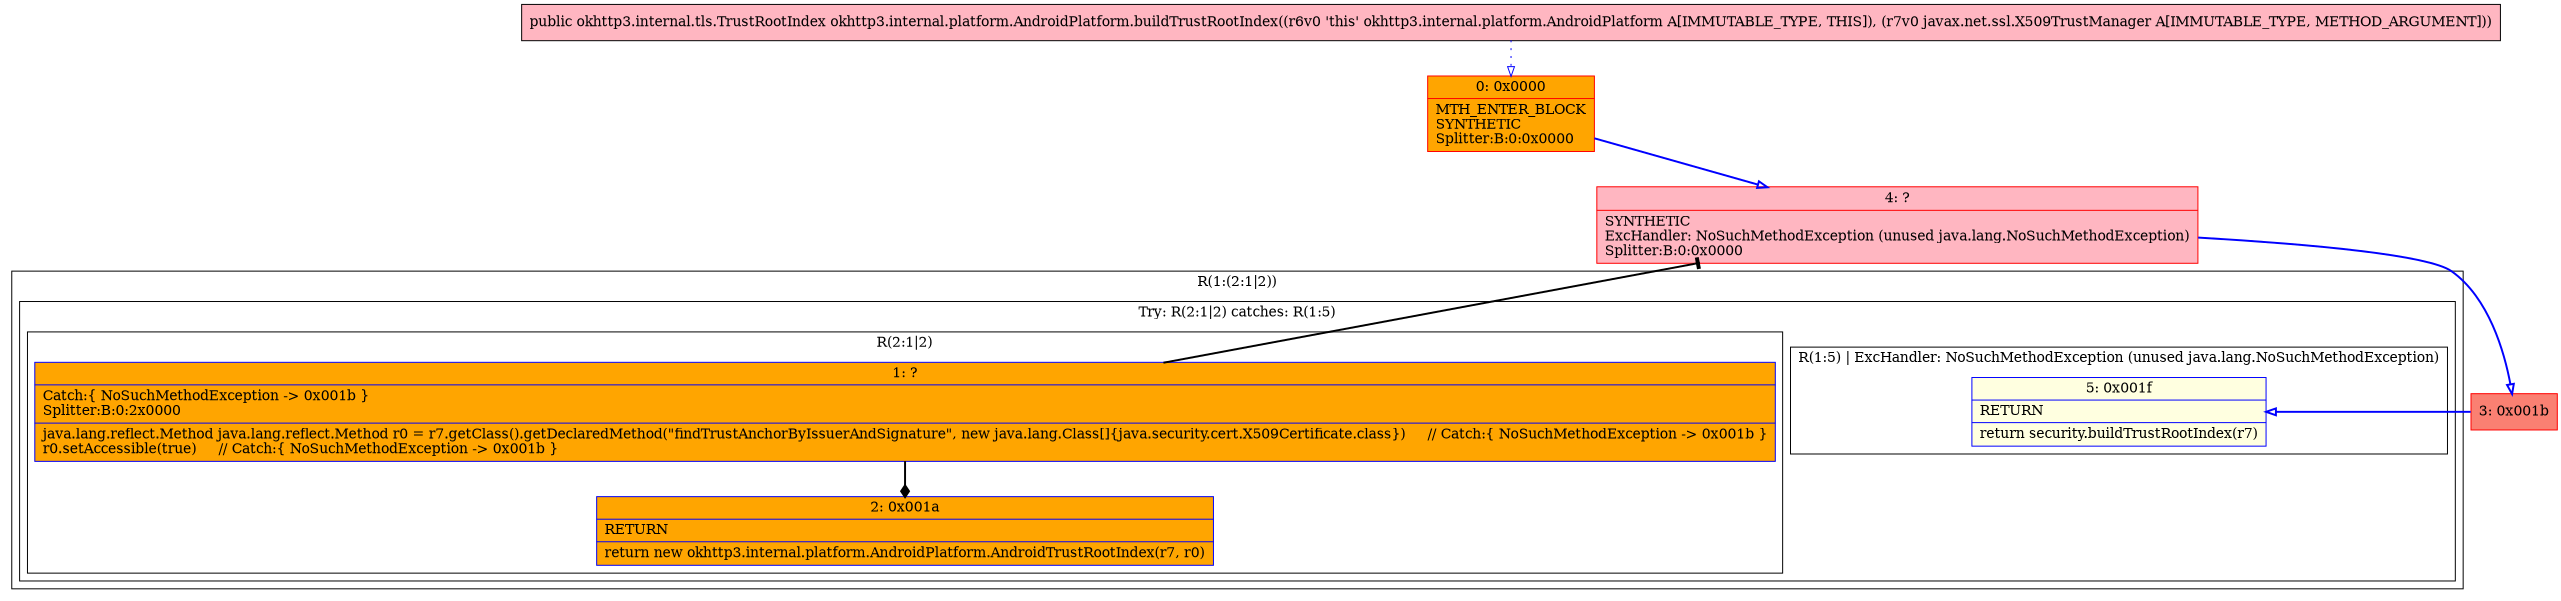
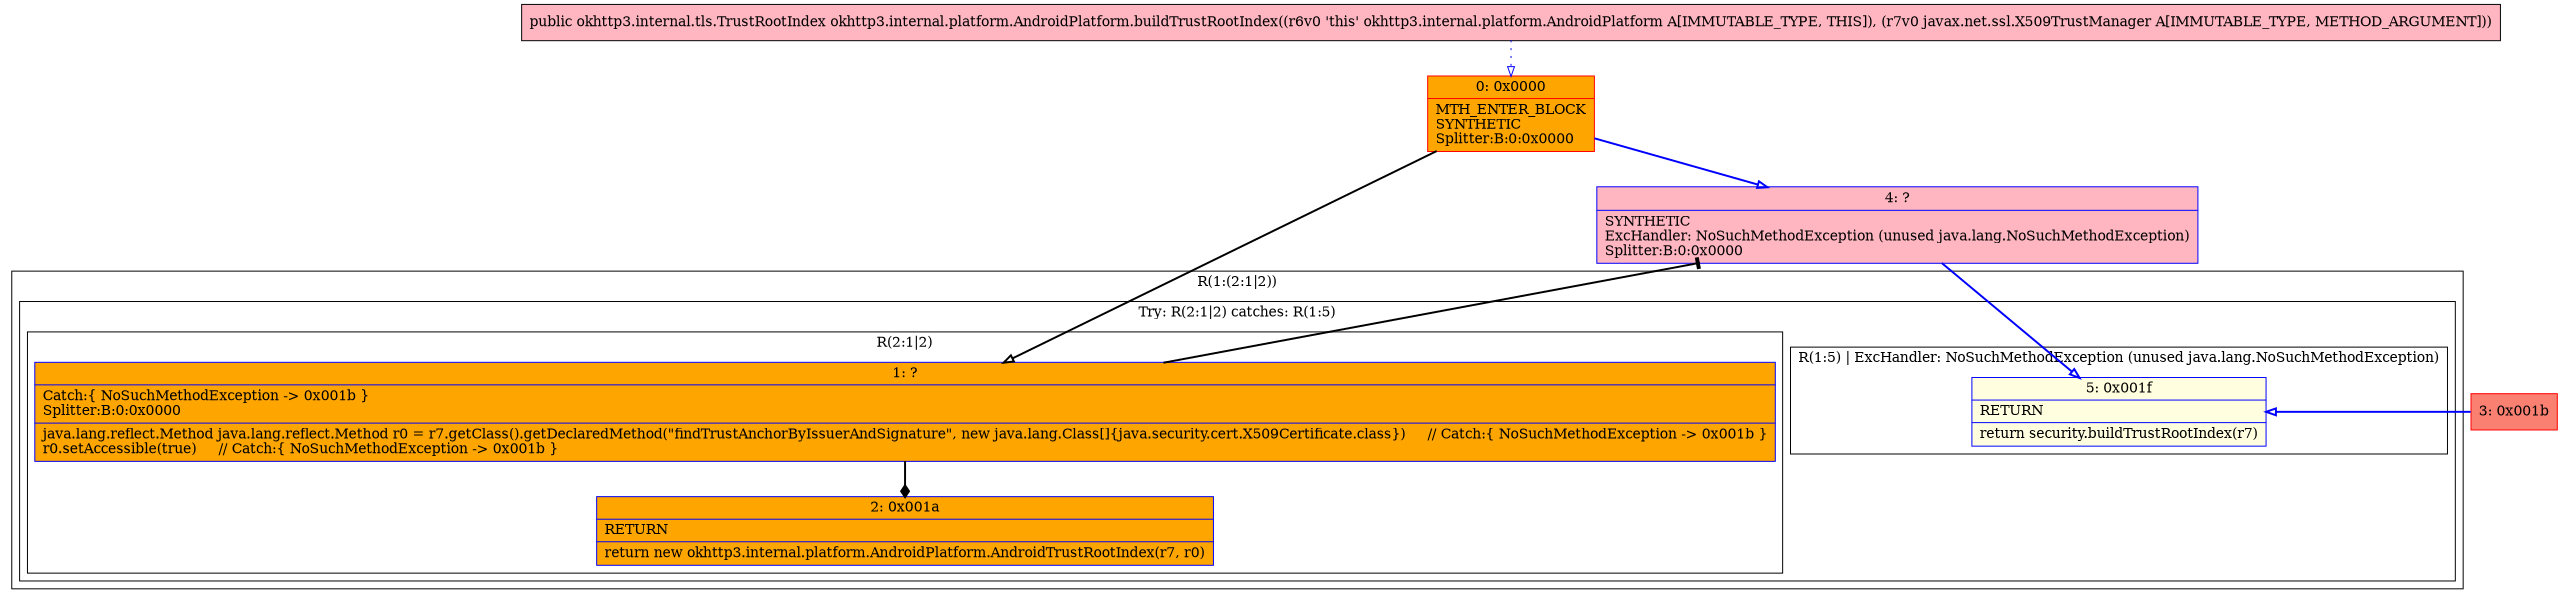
node "4: ?": color red -> blue
edge "0: 0x0000" -> "1: ?": added
edge "4: ?" -> "3: 0x001b": now "4: ?" -> "5: 0x001f"
node "1: ?": text "Splitter:B:0:2x0000" -> "Splitter:B:0:0x0000"
